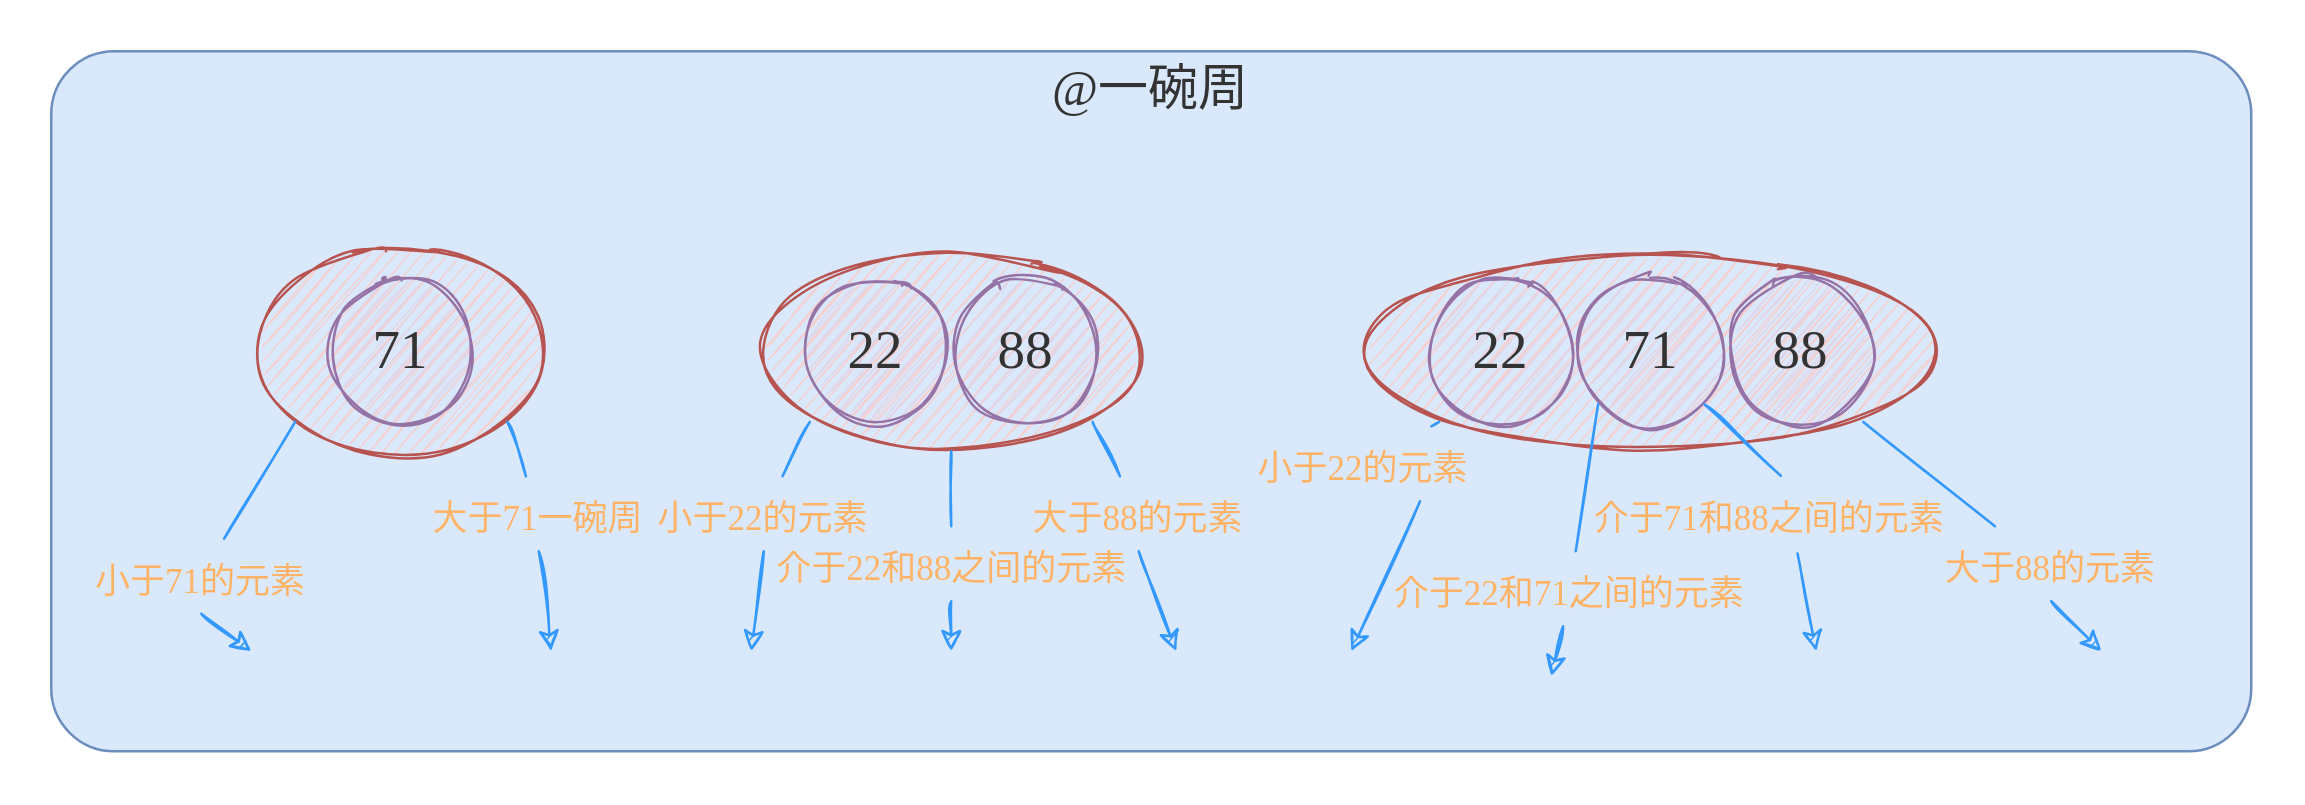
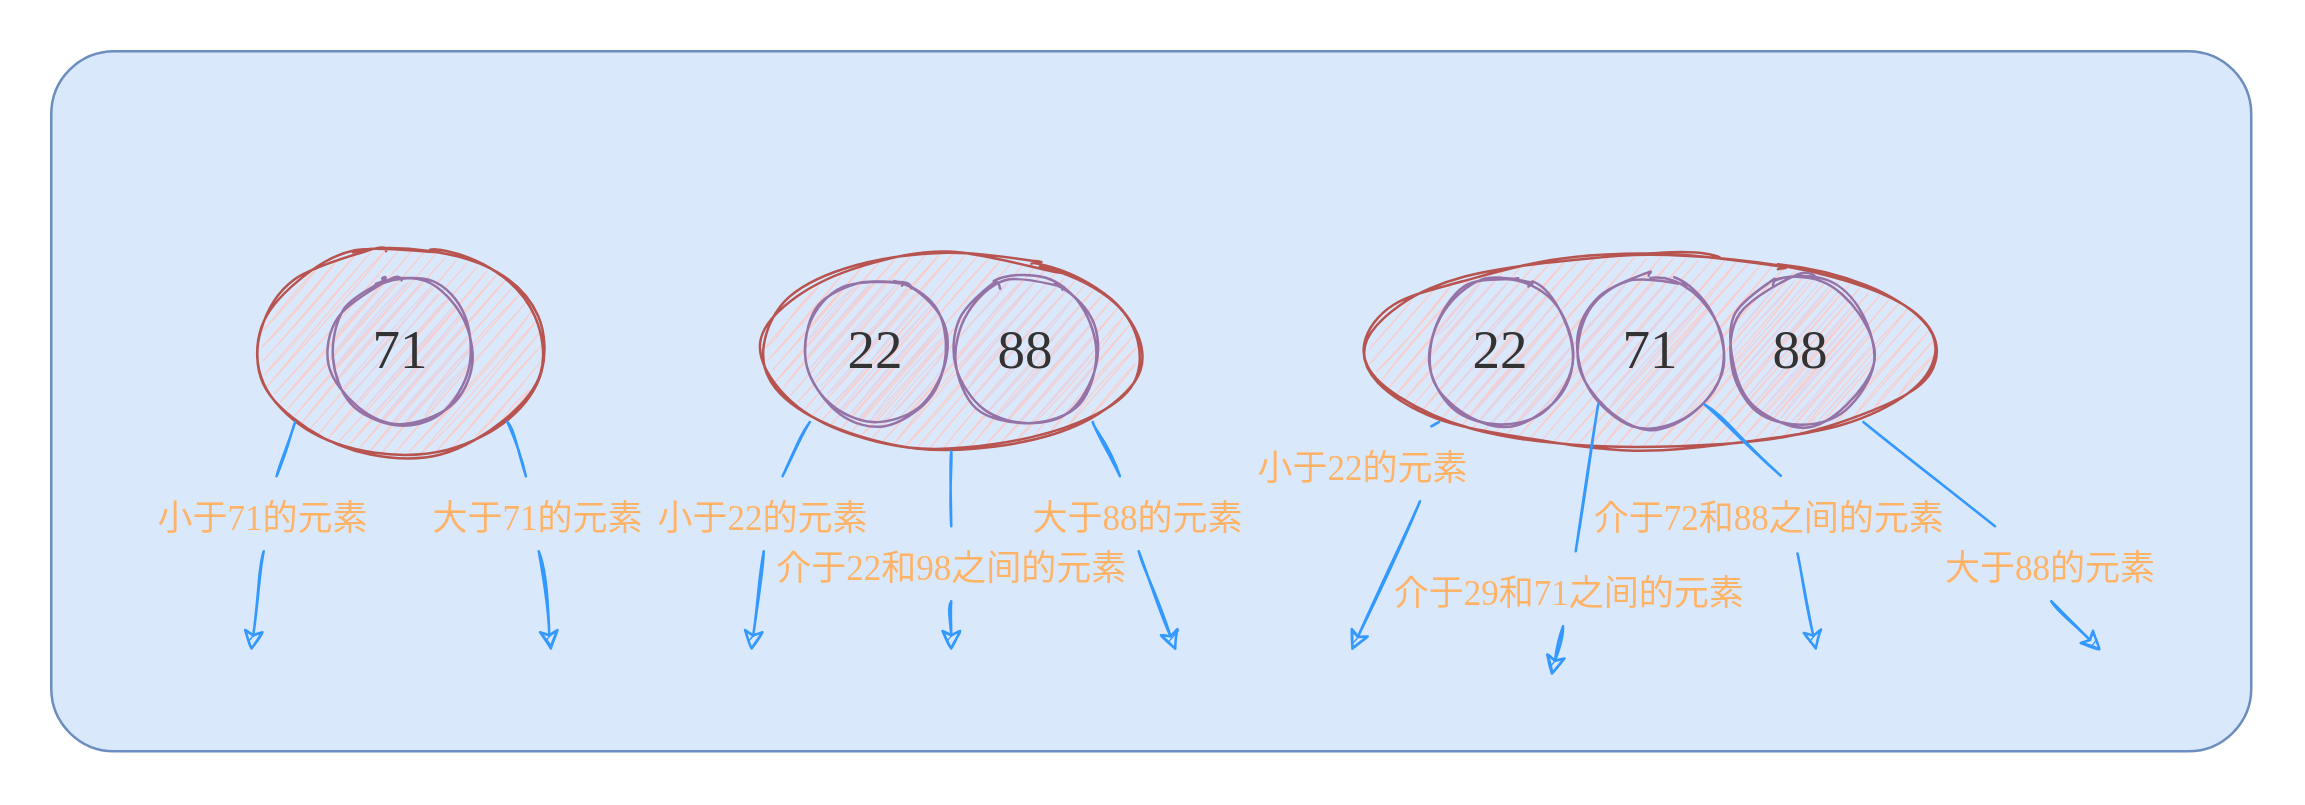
node "@一碗周": removed
node "大于71一碗周": label "大于71一碗周" -> "大于71的元素"
node "介于71和88之间的元素": label "介于71和88之间的元素" -> "介于72和88之间的元素"
node "介于22和88之间的元素": label "介于22和88之间的元素" -> "介于22和98之间的元素"
node "小于71的元素": moved (201, 576) -> (264, 514)
node "介于22和71之间的元素": label "介于22和71之间的元素" -> "介于29和71之间的元素"
